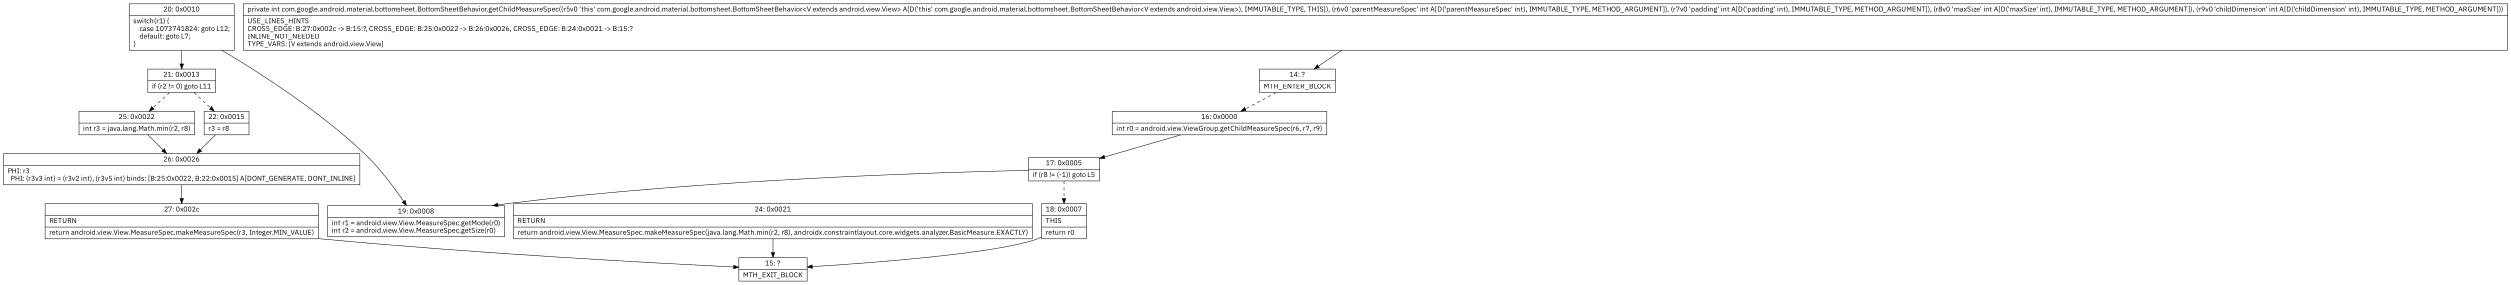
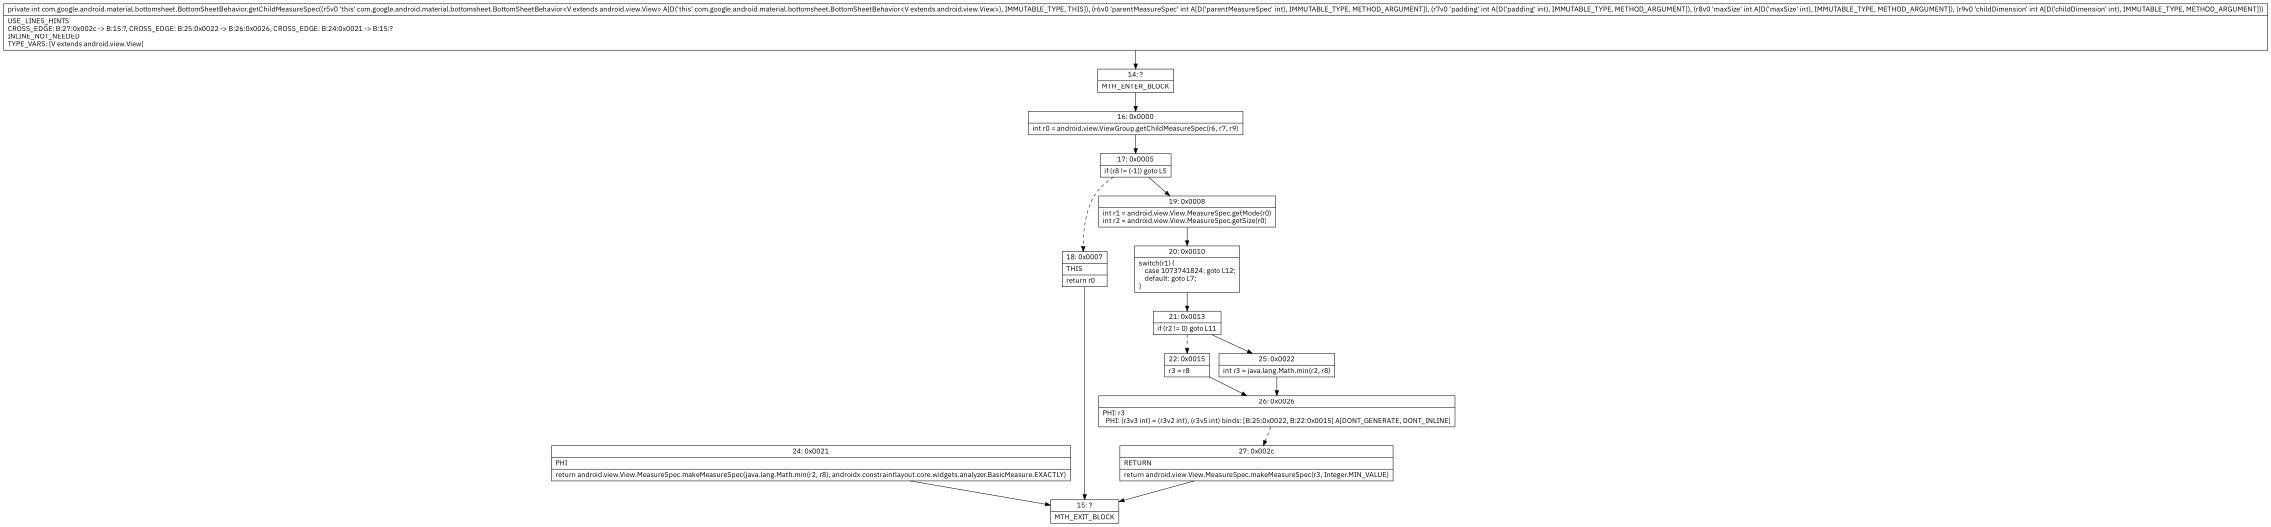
edge "21: 0x0013" -> "25: 0x0022": style dashed -> solid
edge "14: ?" -> "16: 0x0000": style dashed -> solid
edge "20: 0x0010" -> "19: 0x0008": reversed
edge "26: 0x0026" -> "27: 0x002c": style solid -> dashed
node "24: 0x0021": text "RETURN" -> "PHI"
